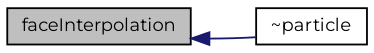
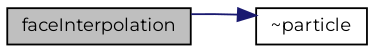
edge "~particle" -> "faceInterpolation": reversed
